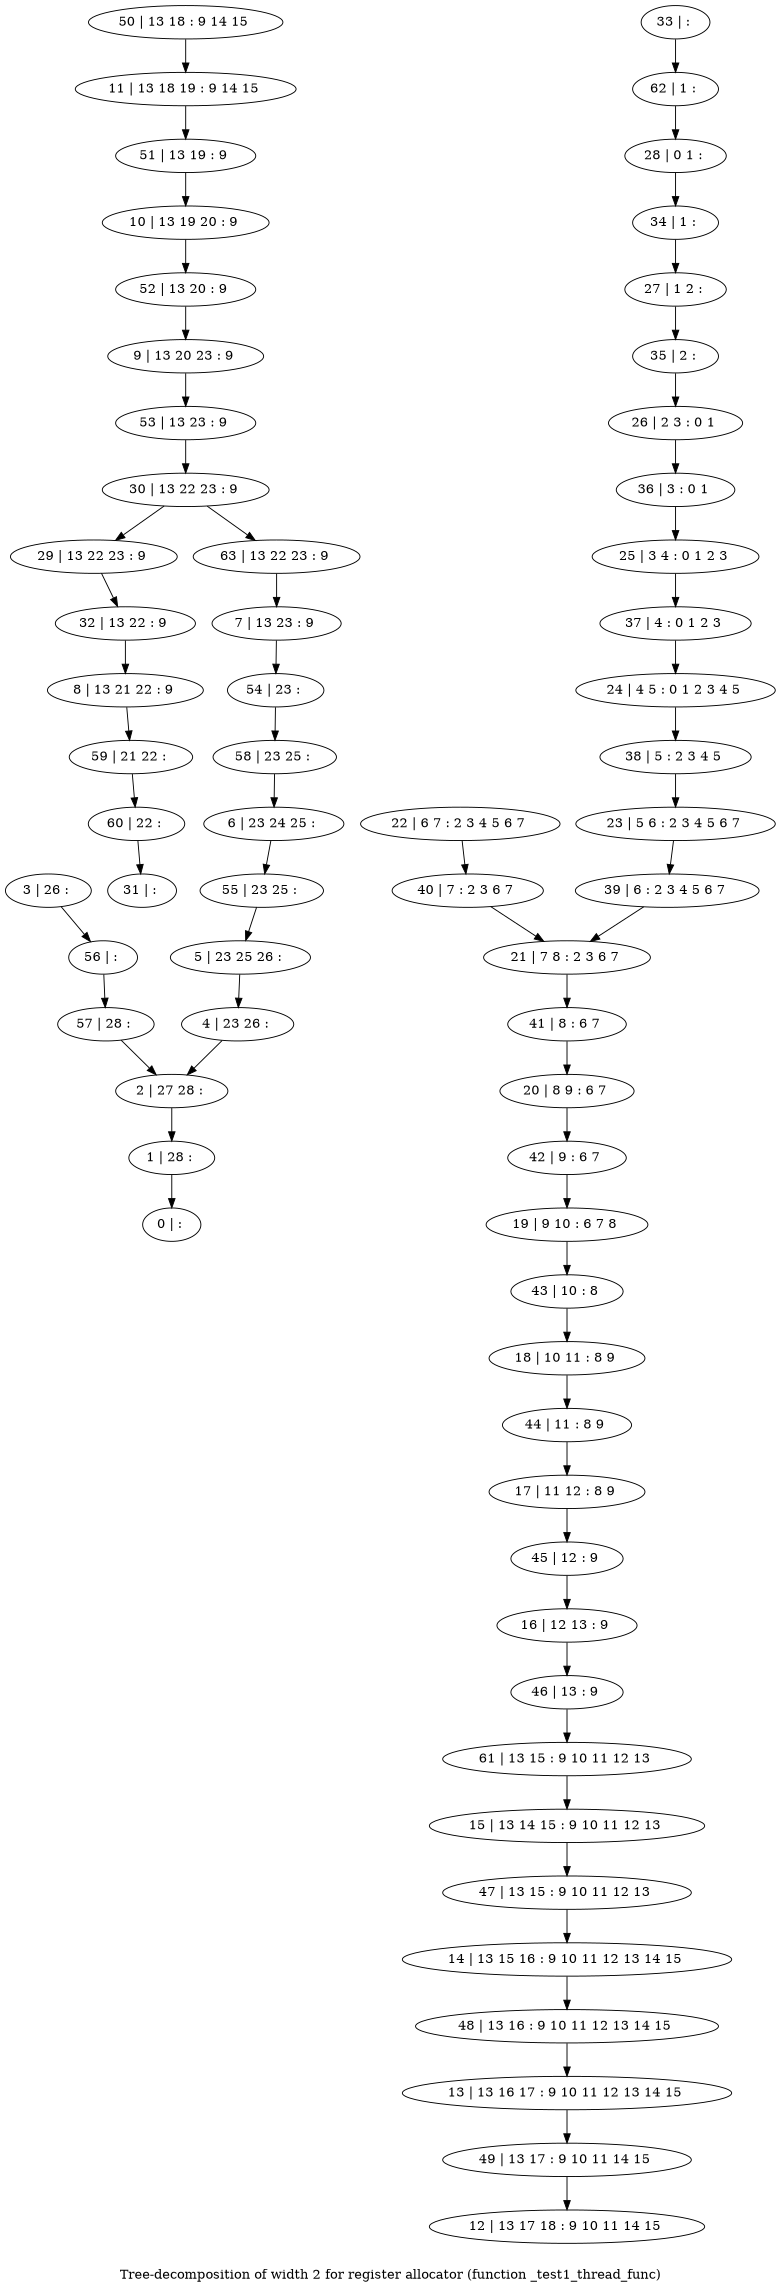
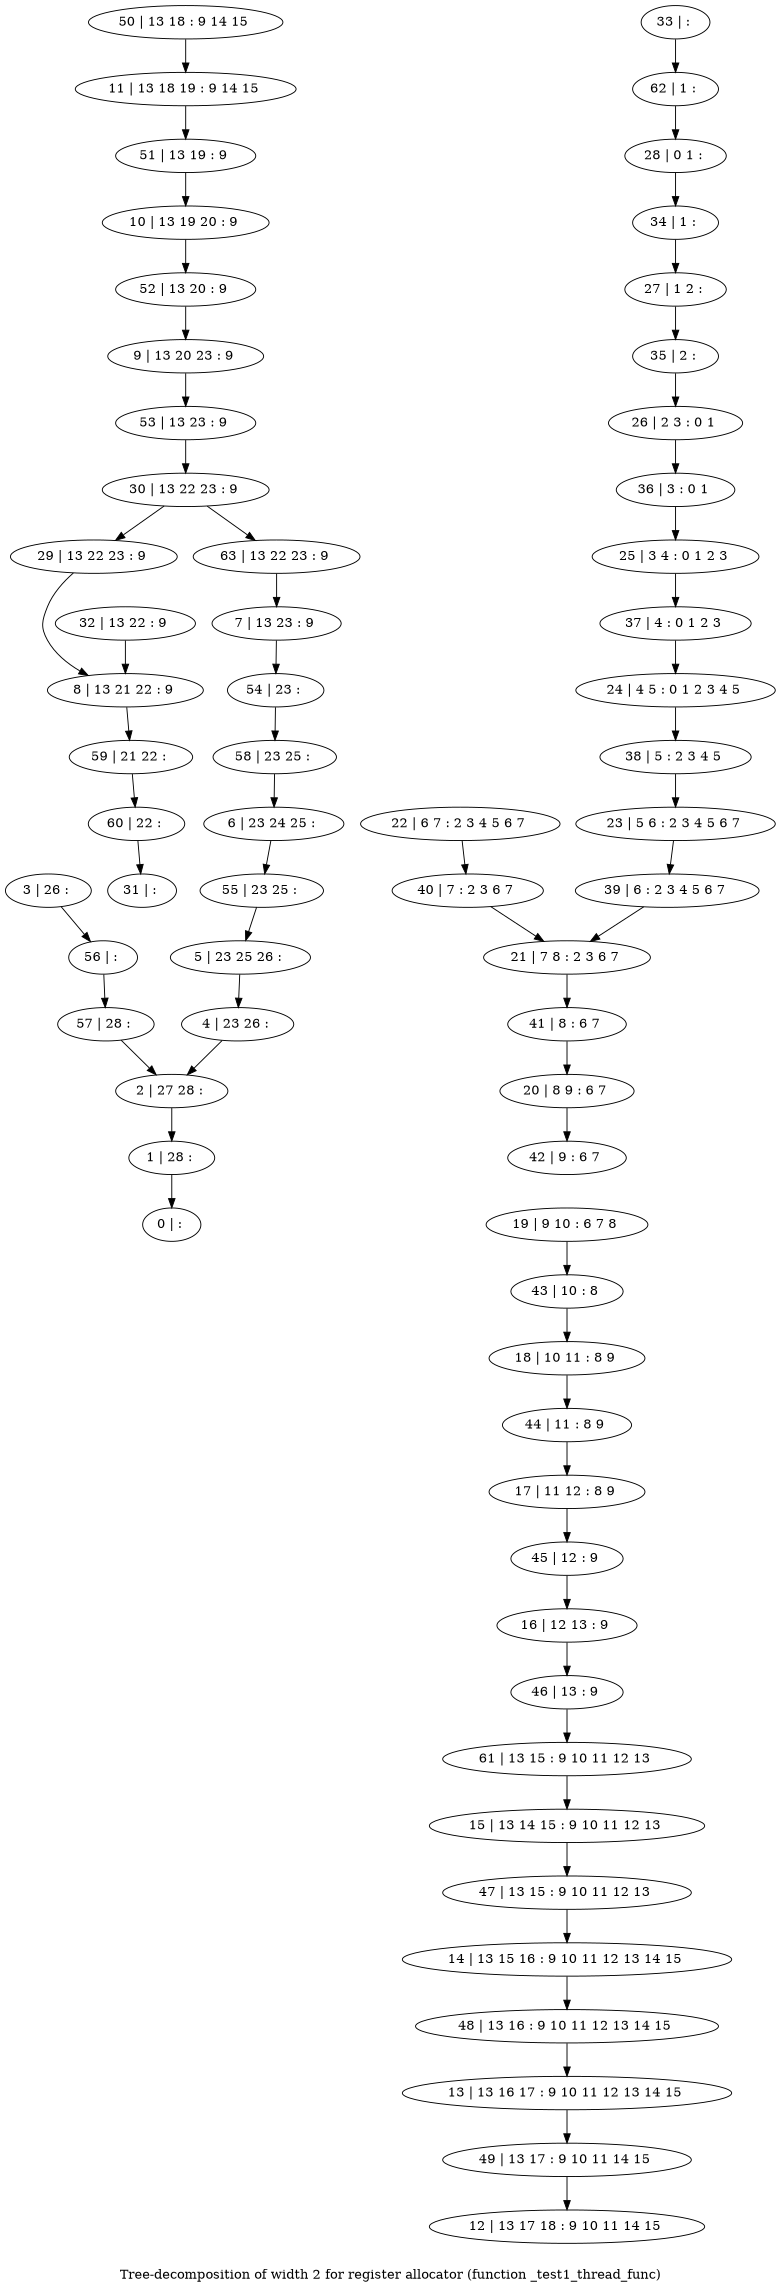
edge "29 | 13 22 23 : 9" -> "32 | 13 22 : 9": now "29 | 13 22 23 : 9" -> "8 | 13 21 22 : 9"
edge "42 | 9 : 6 7" -> "19 | 9 10 : 6 7 8": removed
